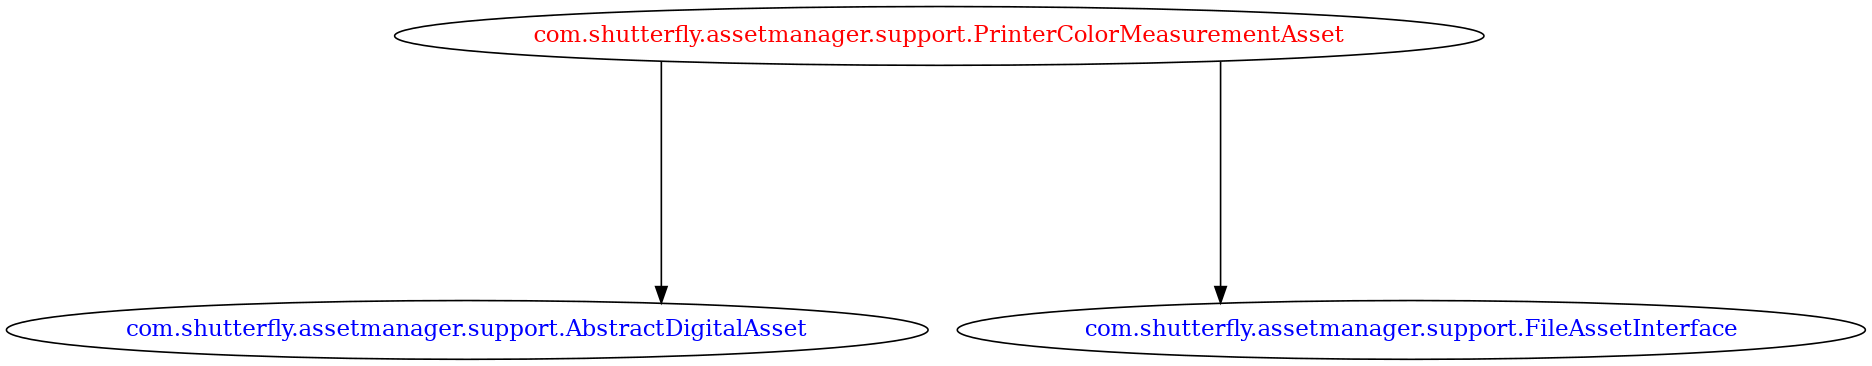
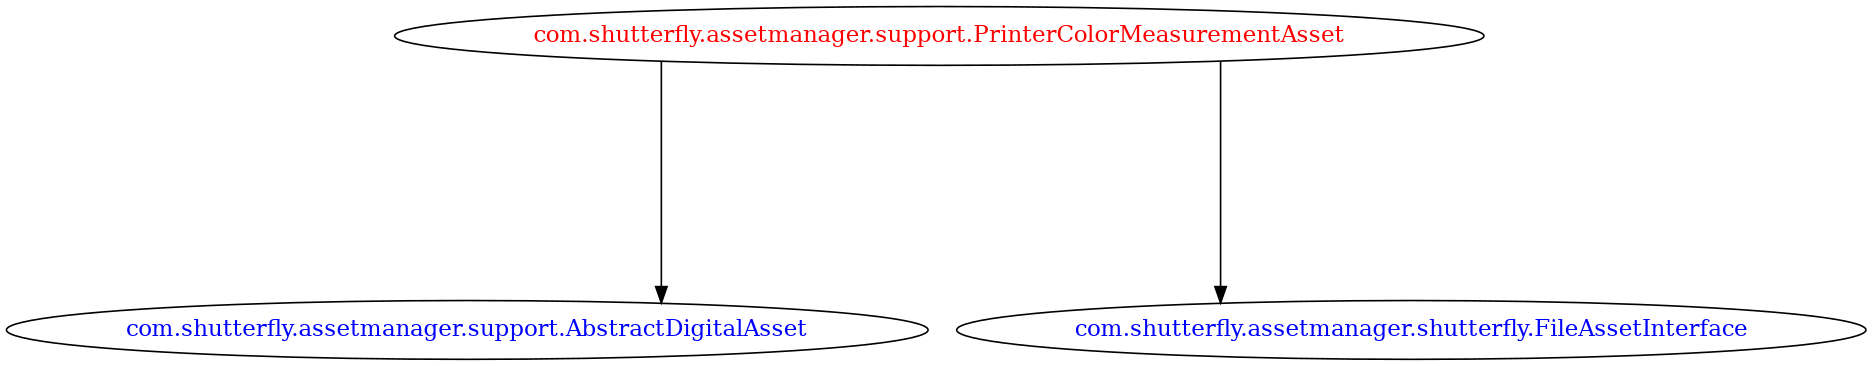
node "com.shutterfly.assetmanager.support.FileAssetInterface": label "com.shutterfly.assetmanager.support.FileAssetInterface" -> "com.shutterfly.assetmanager.shutterfly.FileAssetInterface"
